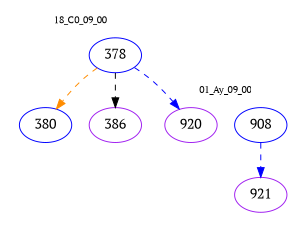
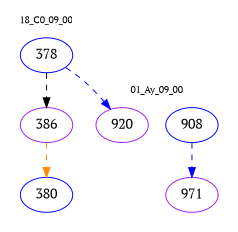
edge "378" -> "380": now "386" -> "380"
node "921": label "921" -> "971"
